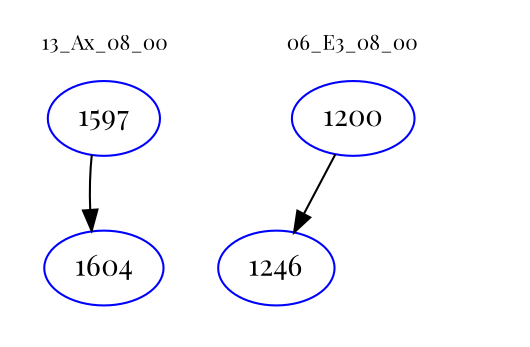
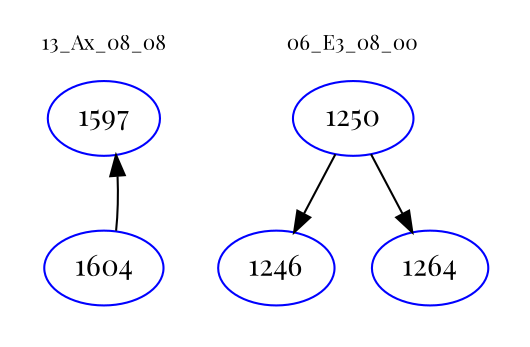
cluster "13_Ax_08_00": label "13_Ax_08_00" -> "13_Ax_08_08"
node "1200": label "1200" -> "1250"
edge "1597" -> "1604": reversed
node "1264": added
